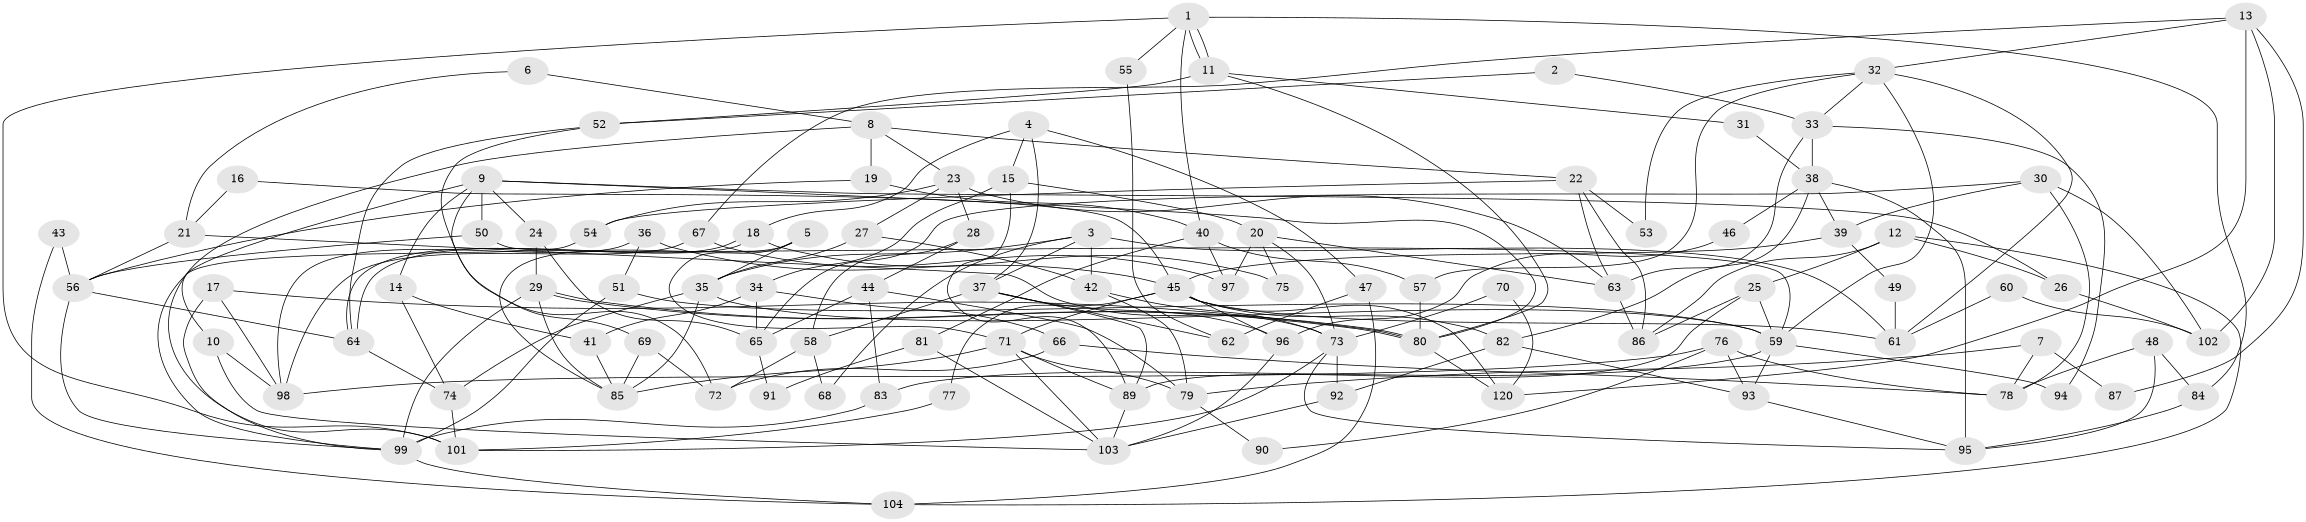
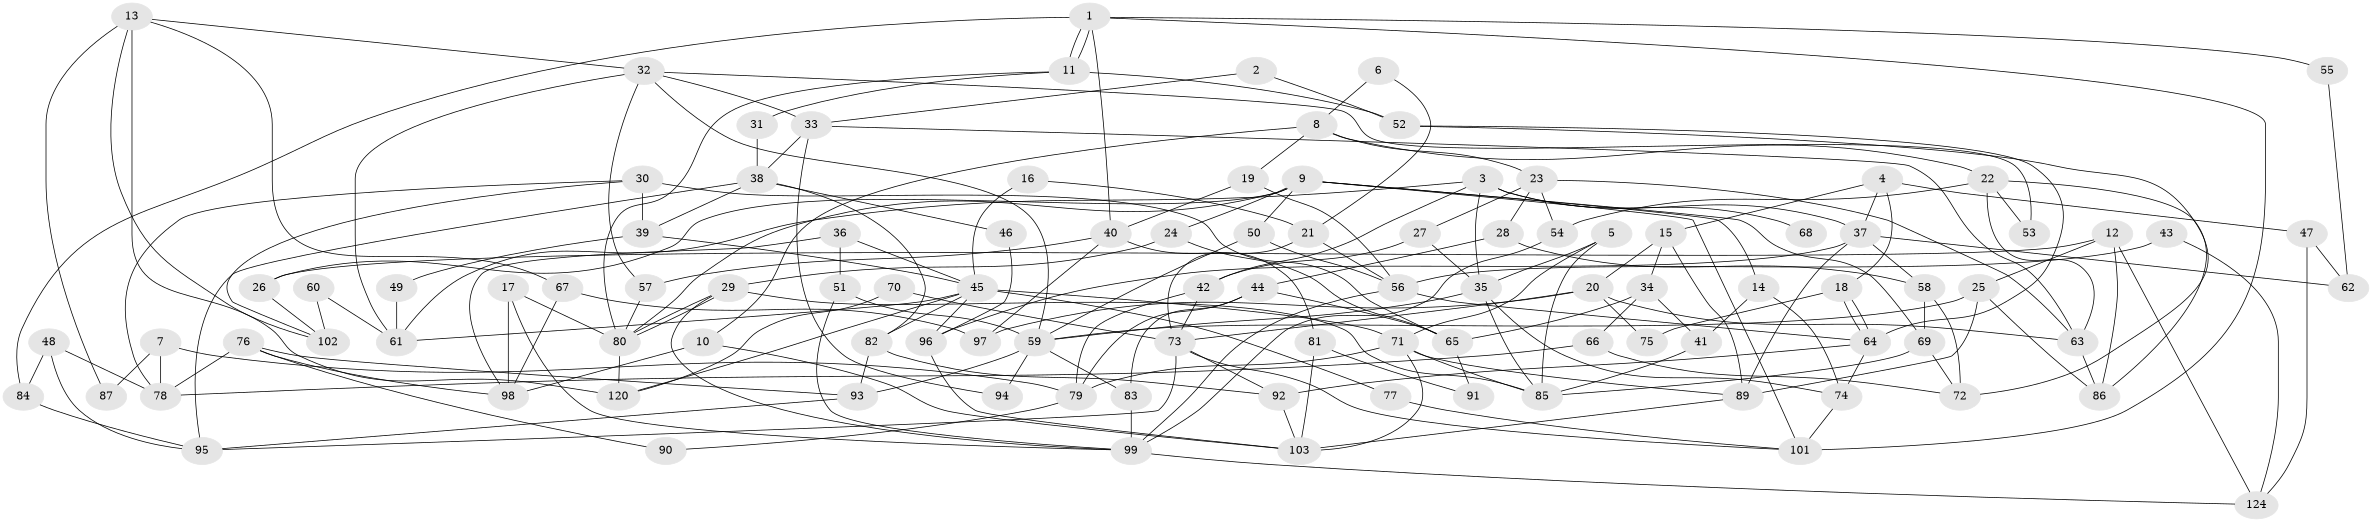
edge "58" -- "68": now "58" -- "69"
edge "64" -- "92": added
node "104": label "104" -> "124"
